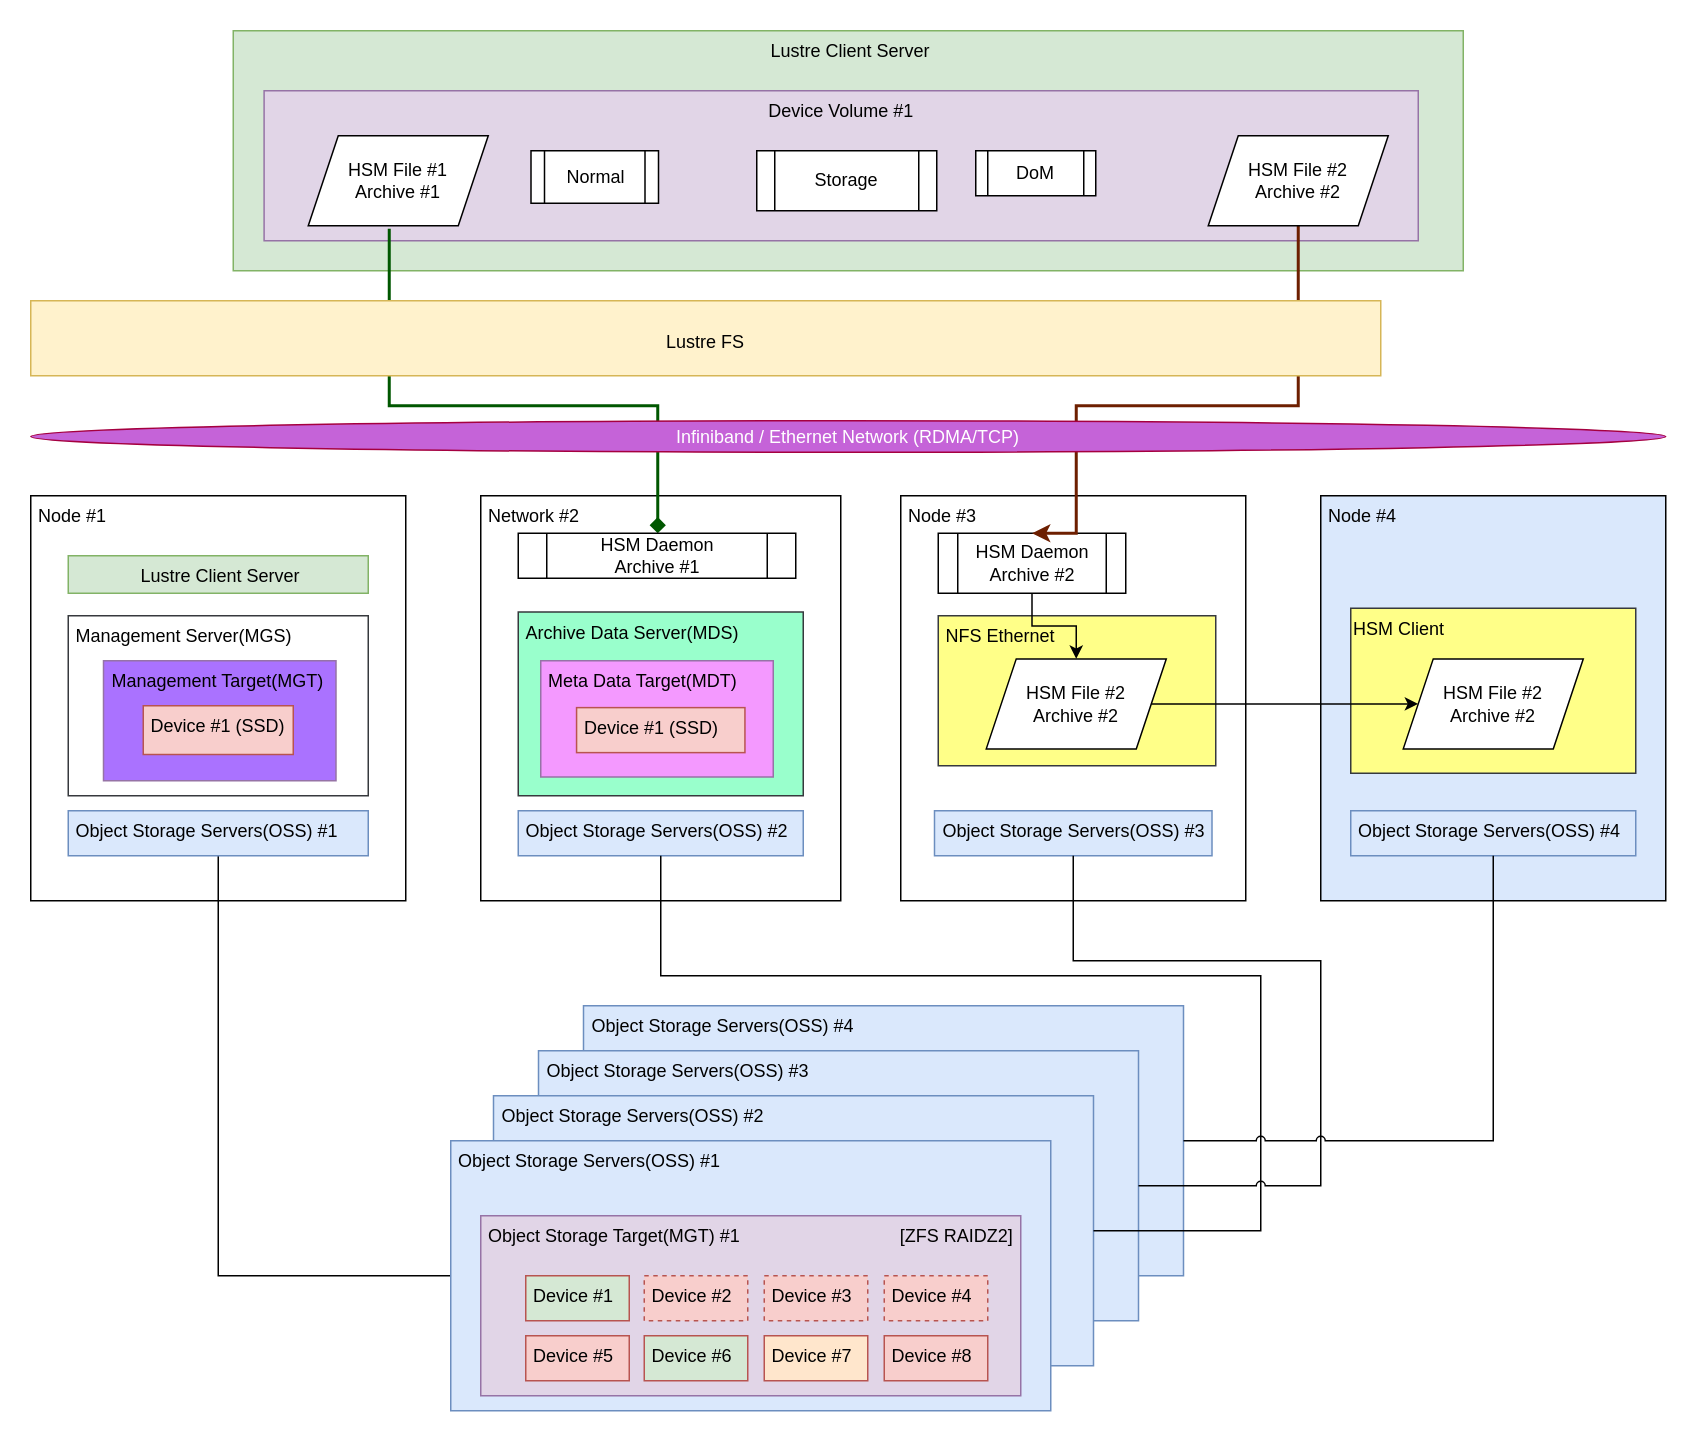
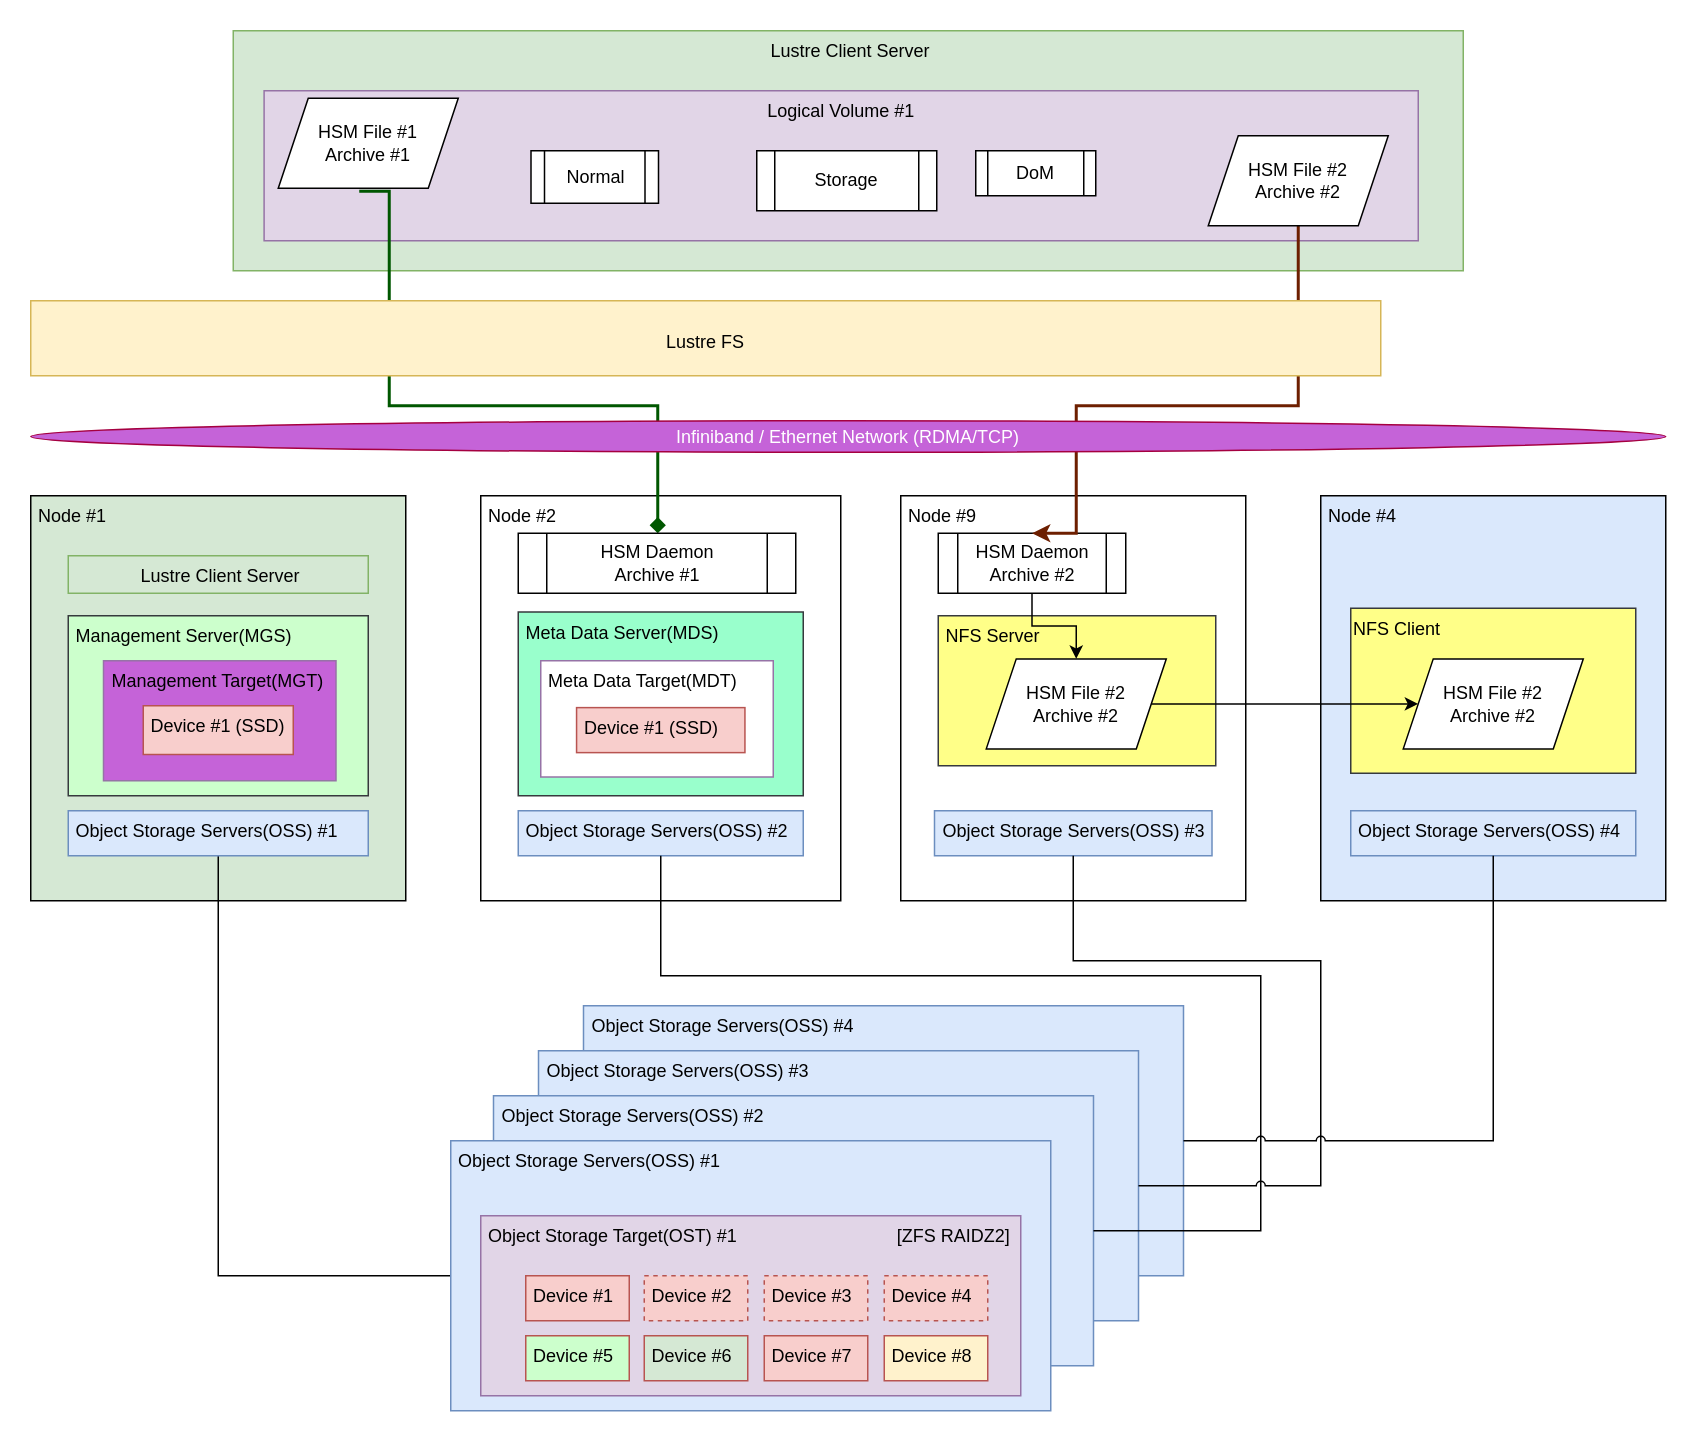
node "Device Volume #1": label "Device Volume #1" -> "Logical Volume #1"
node "HSM File #1 Archive #1": moved (398, 181) -> (368, 143)
node "Node #1": fillcolor #ffffff -> #d5e8d4
node "Network #2": label "Network #2" -> "Node #2"
node "Node #3": label "Node #3" -> "Node #9"
node "HSM Daemon Archive #1": size 278x45 -> 278x60
node "HSM Client": label "HSM Client" -> "NFS Client"
node "Archive Data Server(MDS)": label "Archive Data Server(MDS)" -> "Meta Data Server(MDS)"
node "Management Server(MGS)": fillcolor #ffffff -> #ccffcc
node "NFS Ethernet": label "NFS Ethernet" -> "NFS Server"
node "Management Target(MGT)": fillcolor #aa72ff -> #c563d8
node "Meta Data Target(MDT)": fillcolor #f499ff -> #ffffff
node "Object Storage Target(MGT) #1 [ZFS RAIDZ2]": label "Object Storage Target(MGT) #1 [ZFS RAIDZ2]" -> "Object Storage Target(OST) #1 [ZFS RAIDZ2]"
node "Device #1": fillcolor #d5e8d4 -> #f8cecc
node "Device #5": fillcolor #f8cecc -> #ccffcc
node "Device #7": fillcolor #ffe6cc -> #f8cecc
node "Device #8": fillcolor #f8cecc -> #fff2cc
